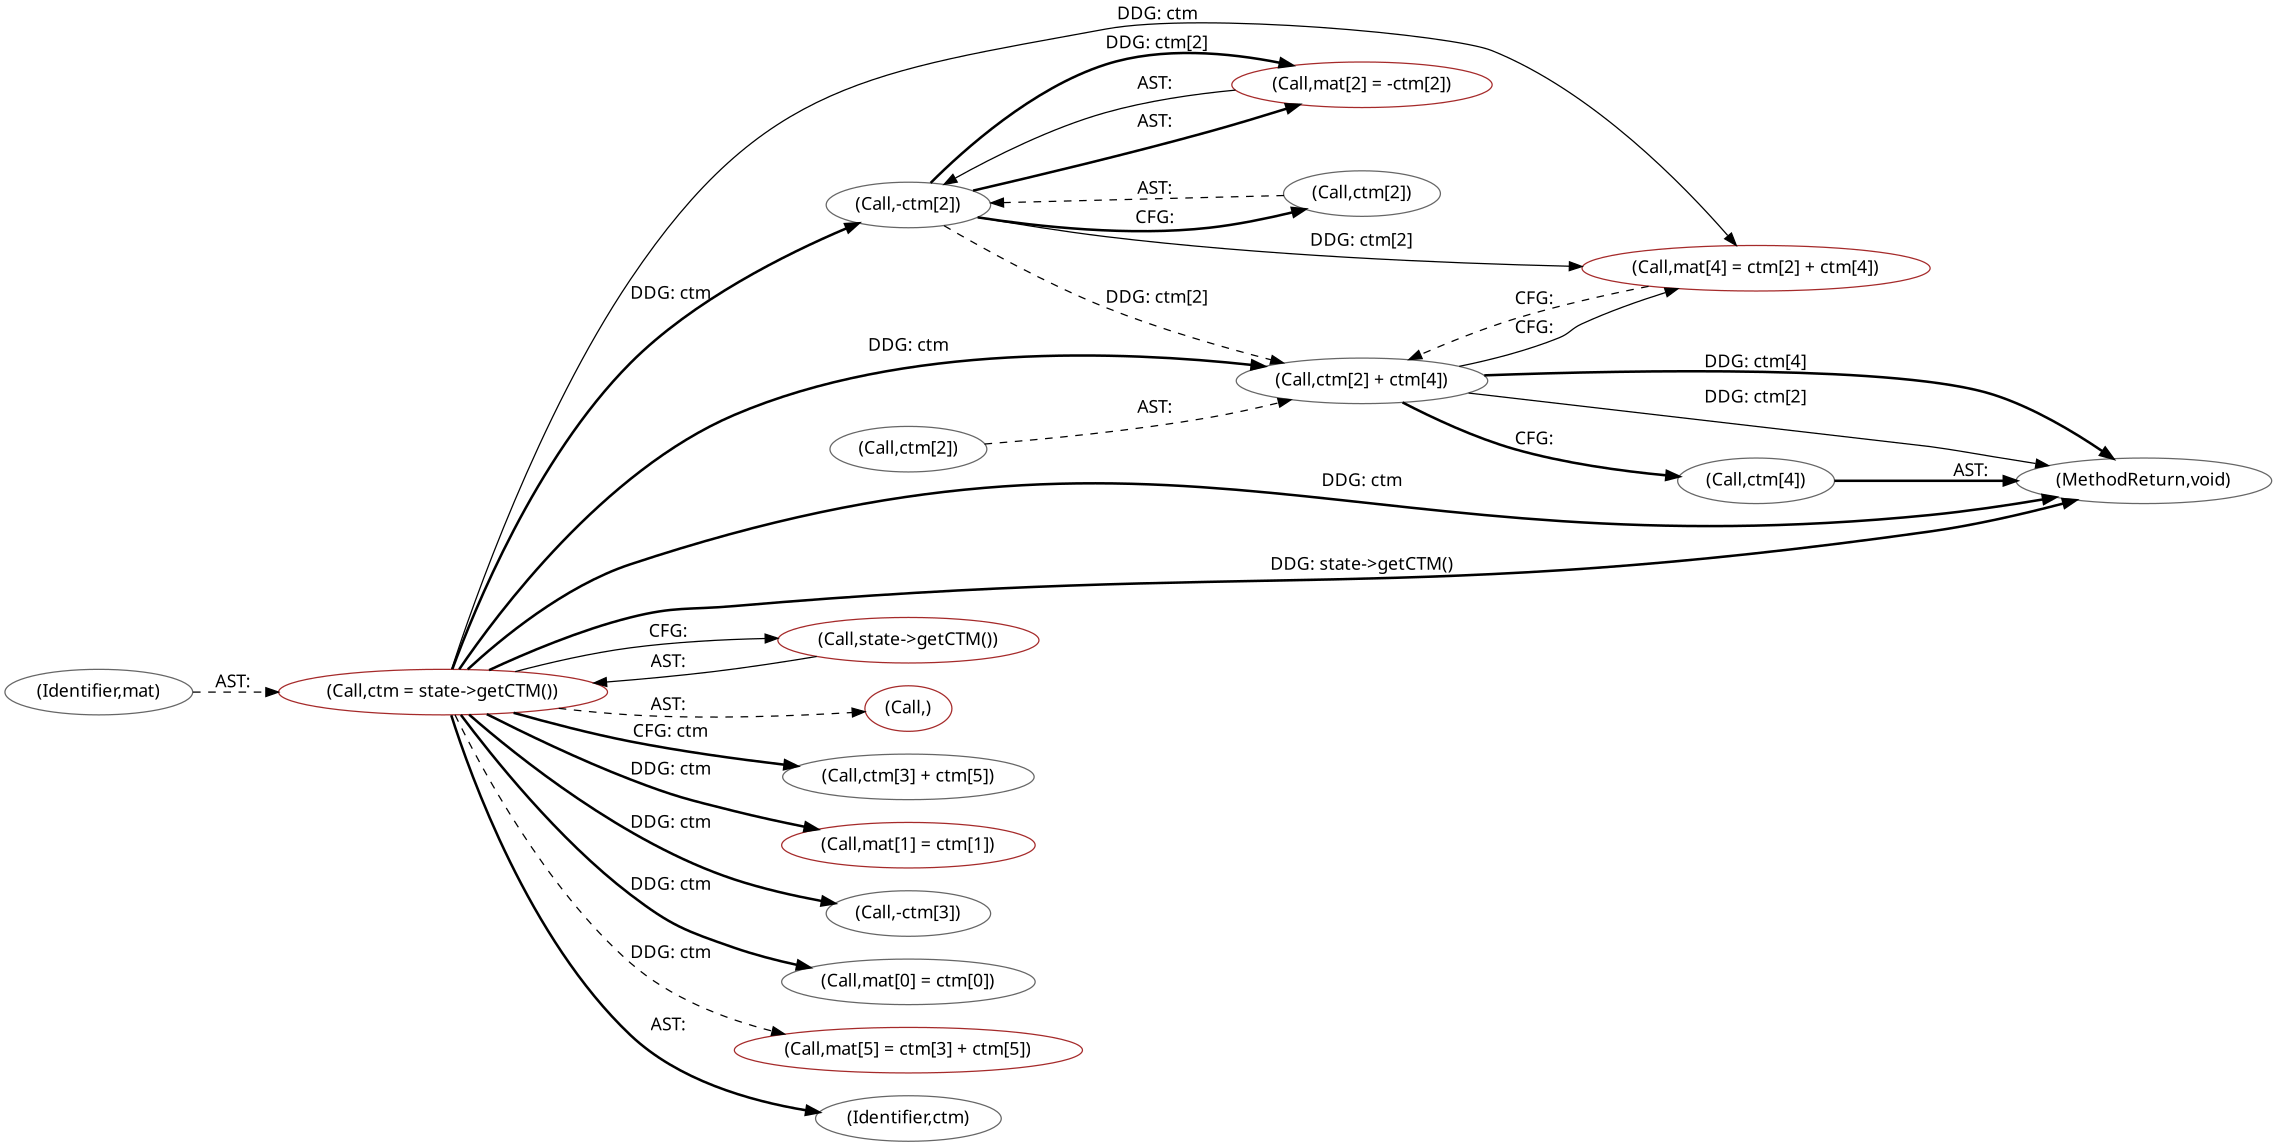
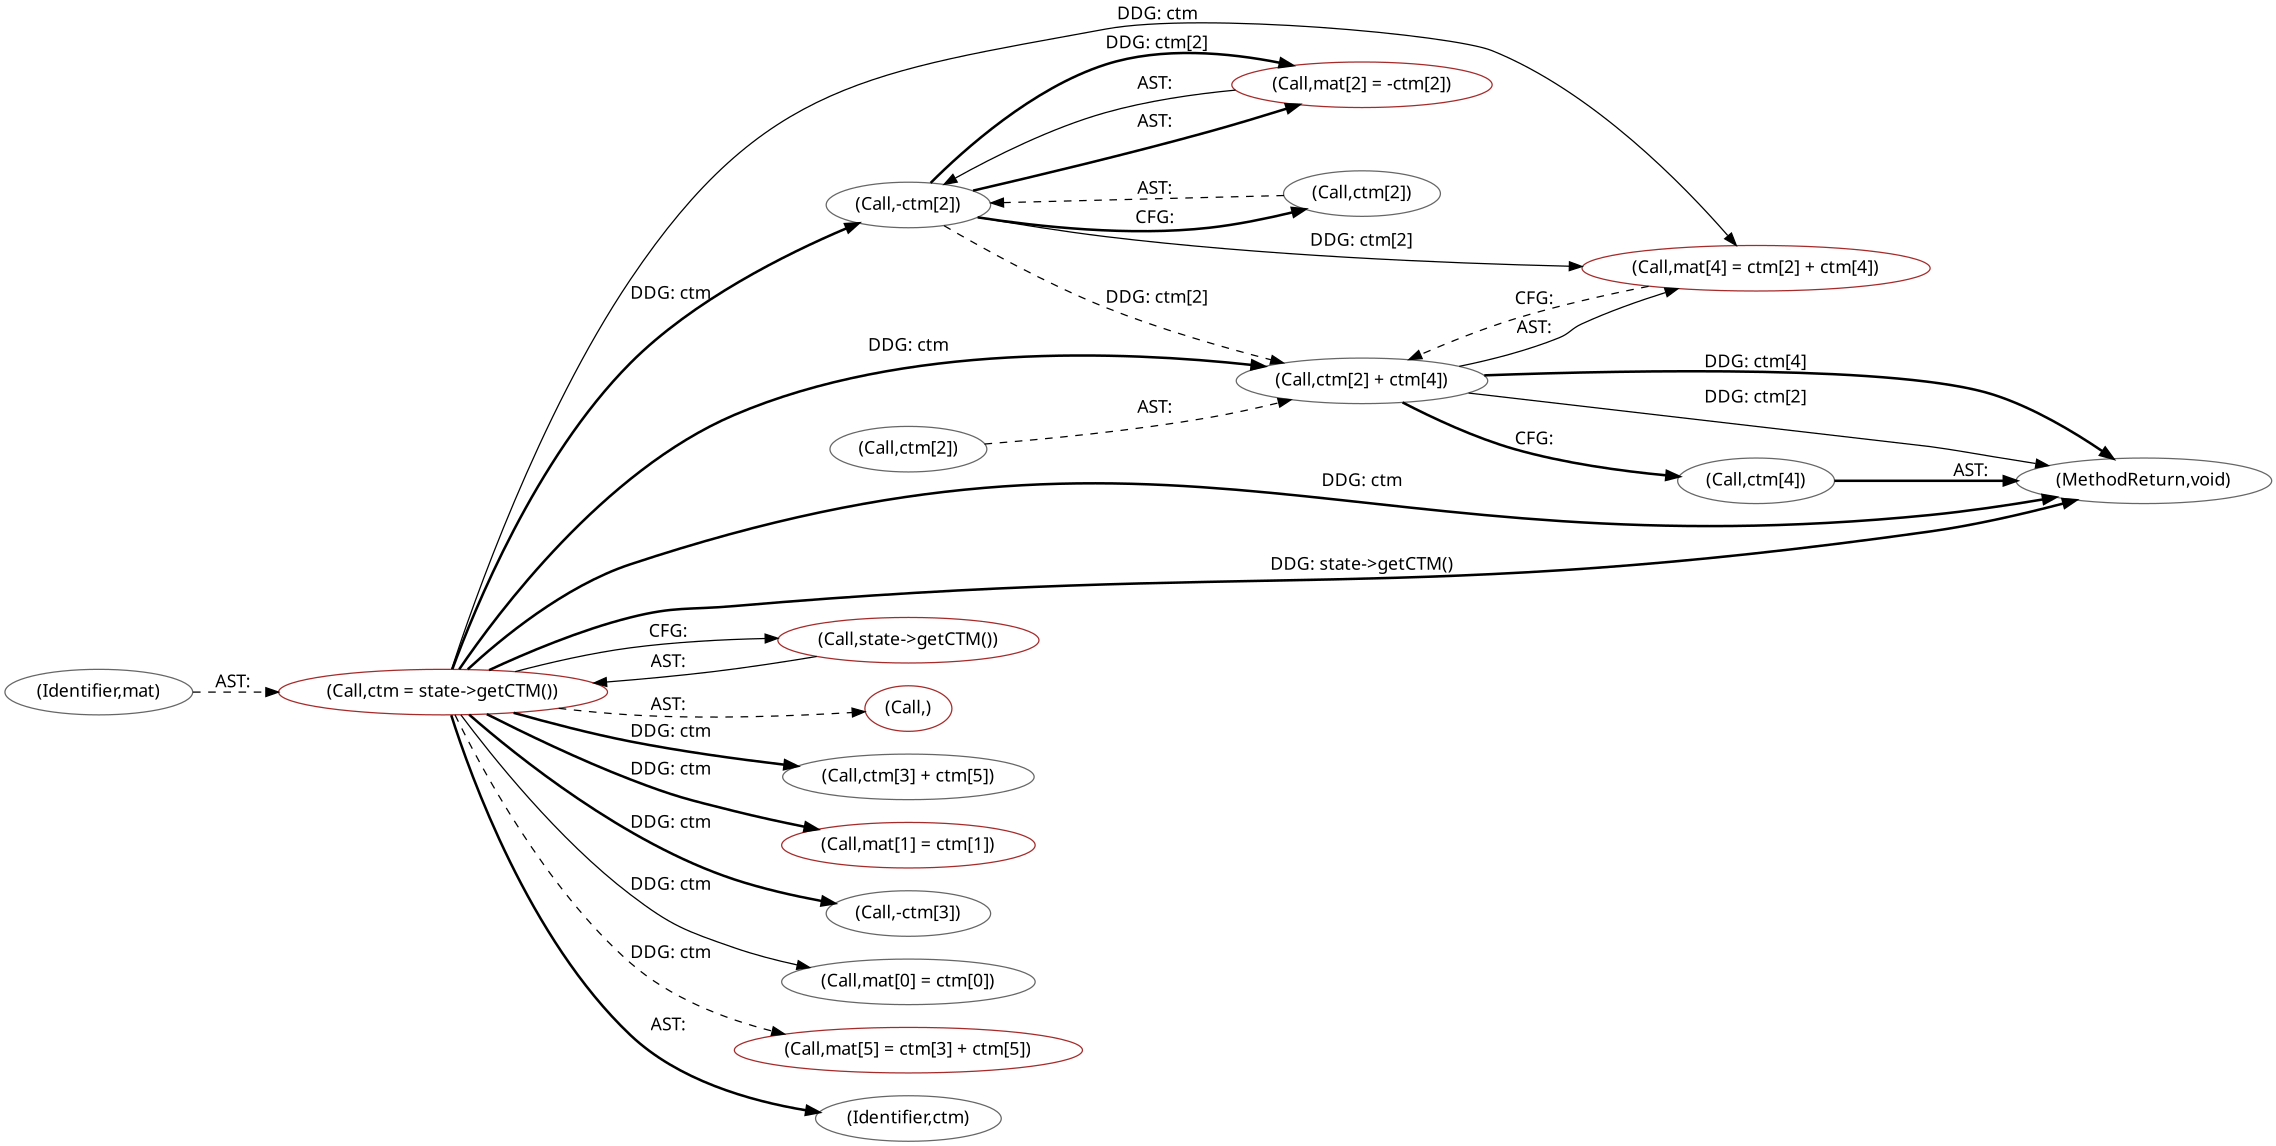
edge "(Call,ctm[2] + ctm[4])" -> "(Call,mat[4] = ctm[2] + ctm[4])": label "CFG: " -> "AST: "
edge "(Call,ctm = state->getCTM())" -> "(Call,ctm[3] + ctm[5])": label "CFG: ctm" -> "DDG: ctm"
edge "(Call,ctm = state->getCTM())" -> "(Call,mat[0] = ctm[0])": style bold -> solid
